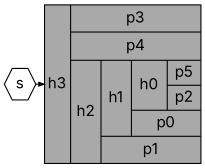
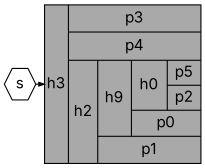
node "h3": text "h1" -> "h9"
